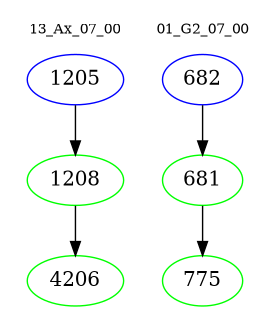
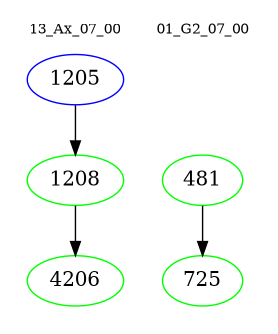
node "682": removed
node "681": label "681" -> "481"
node "775": label "775" -> "725"
